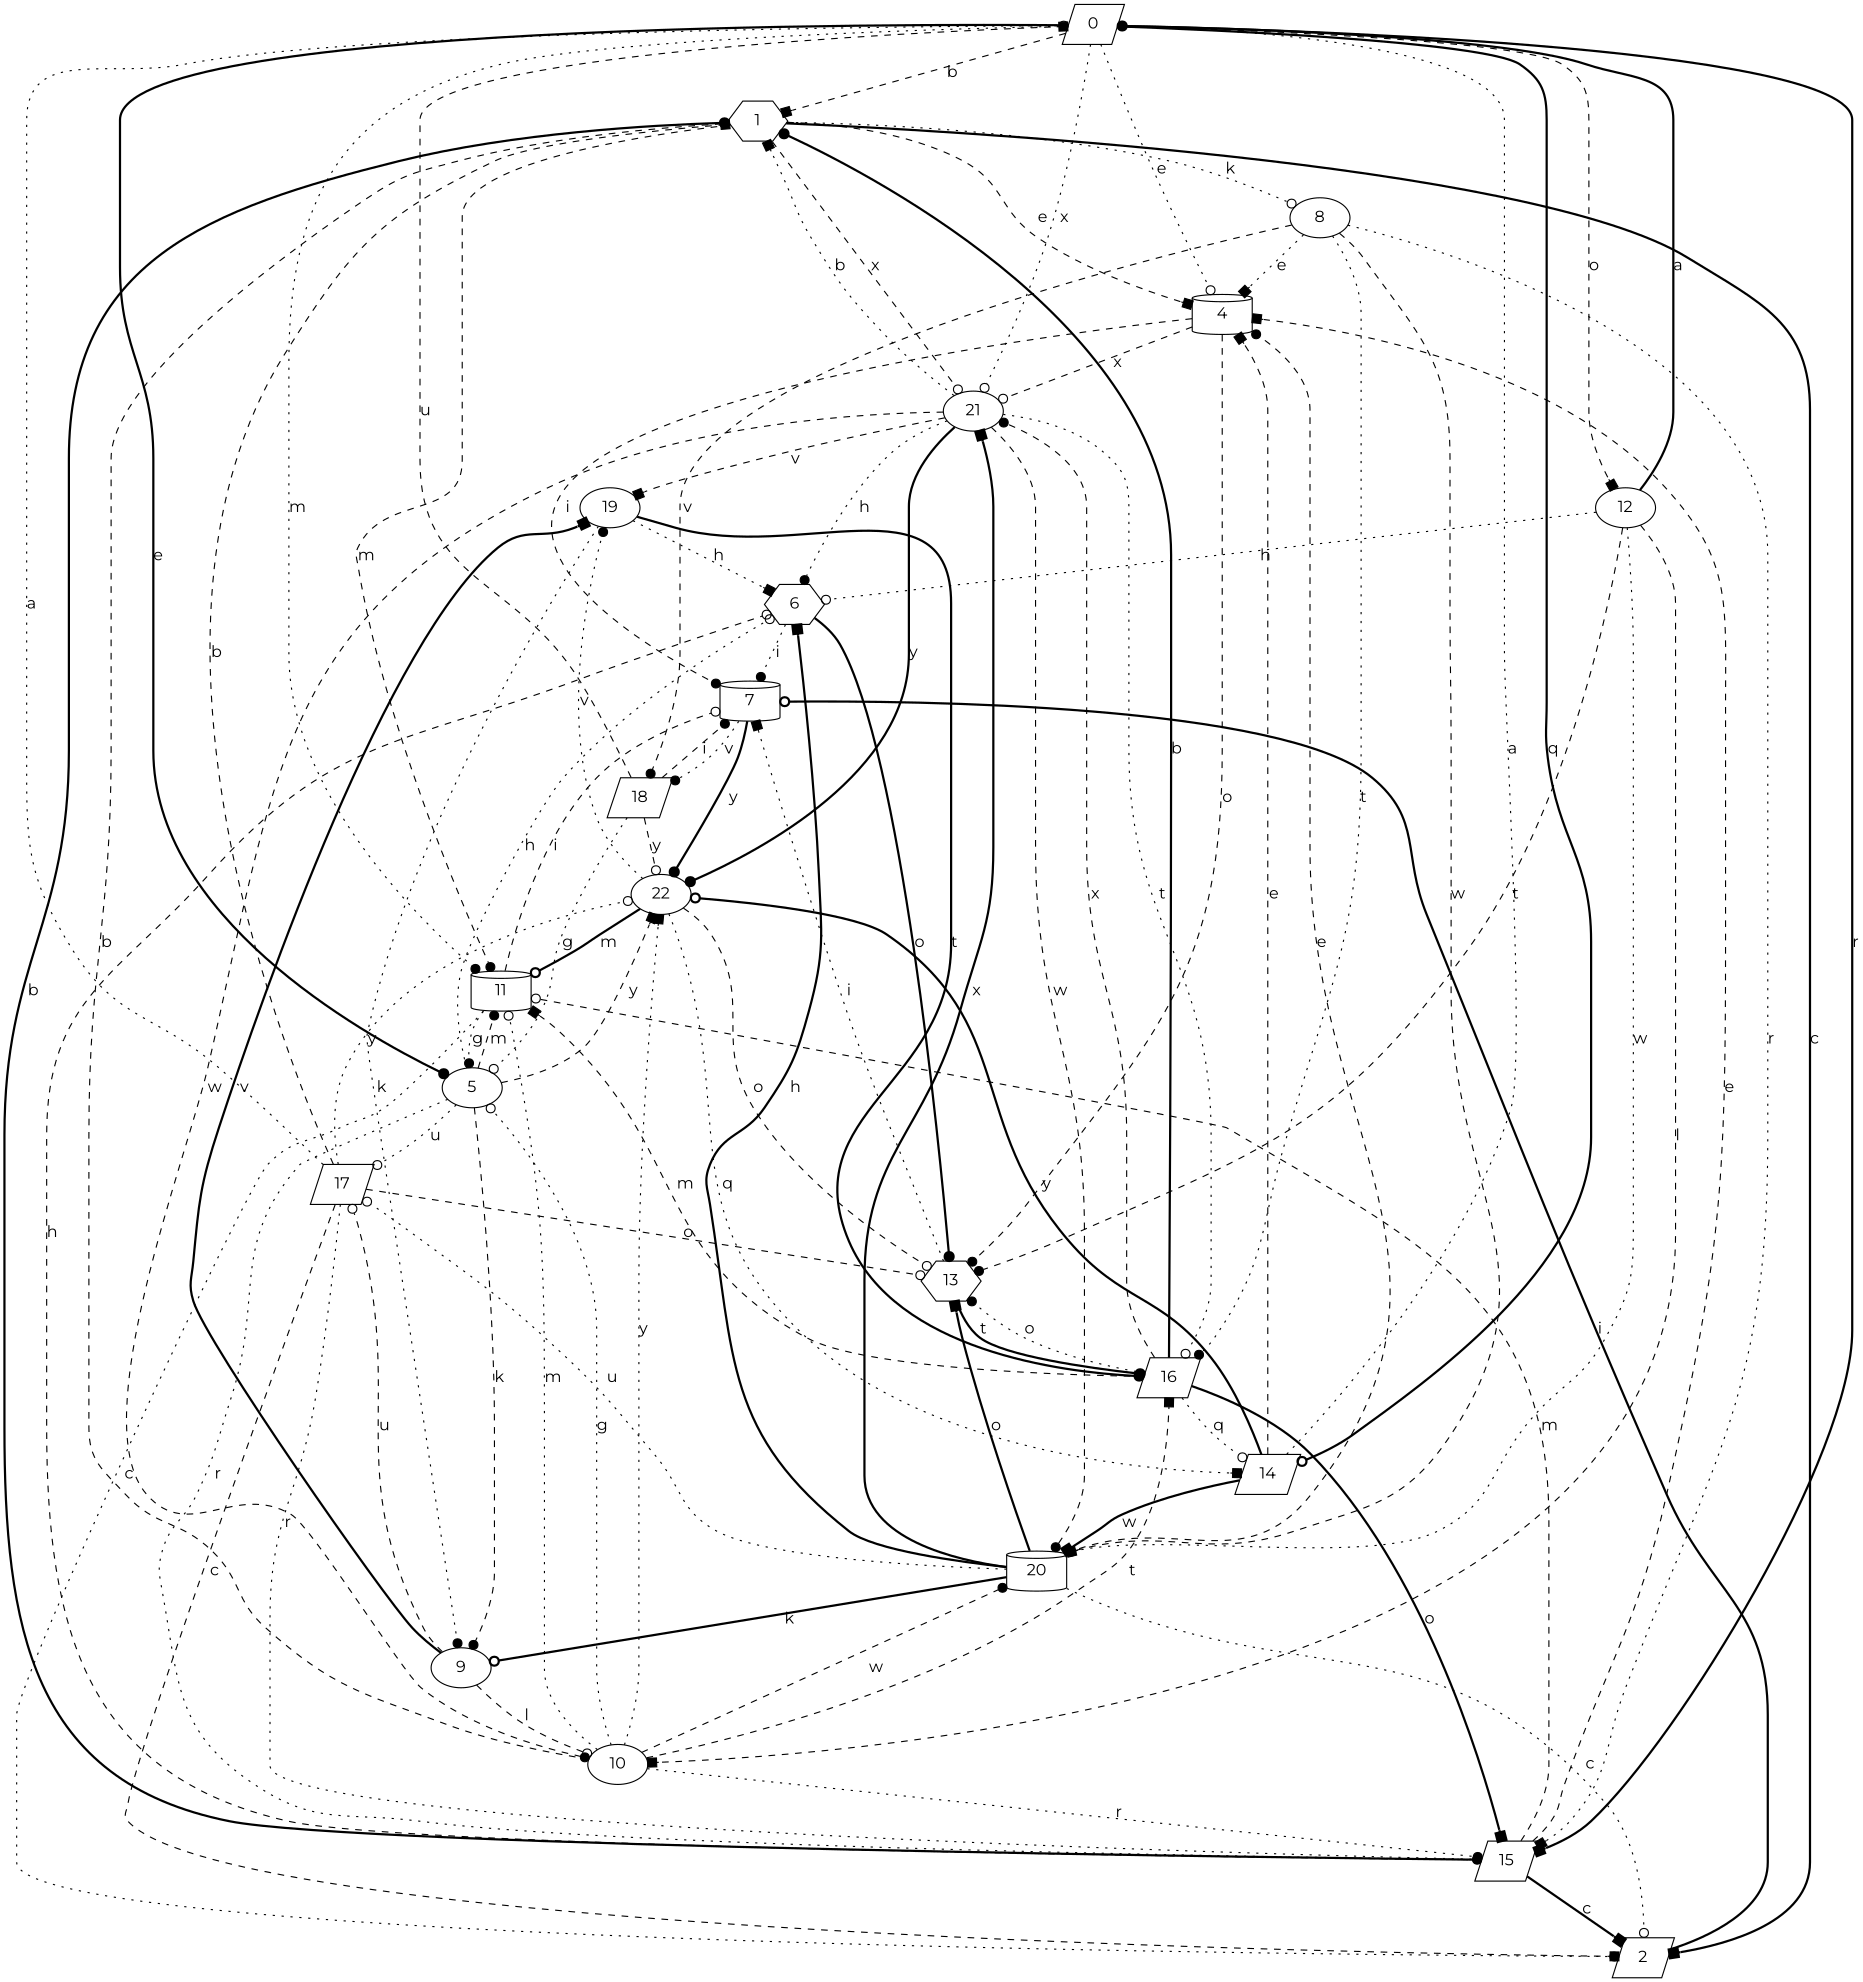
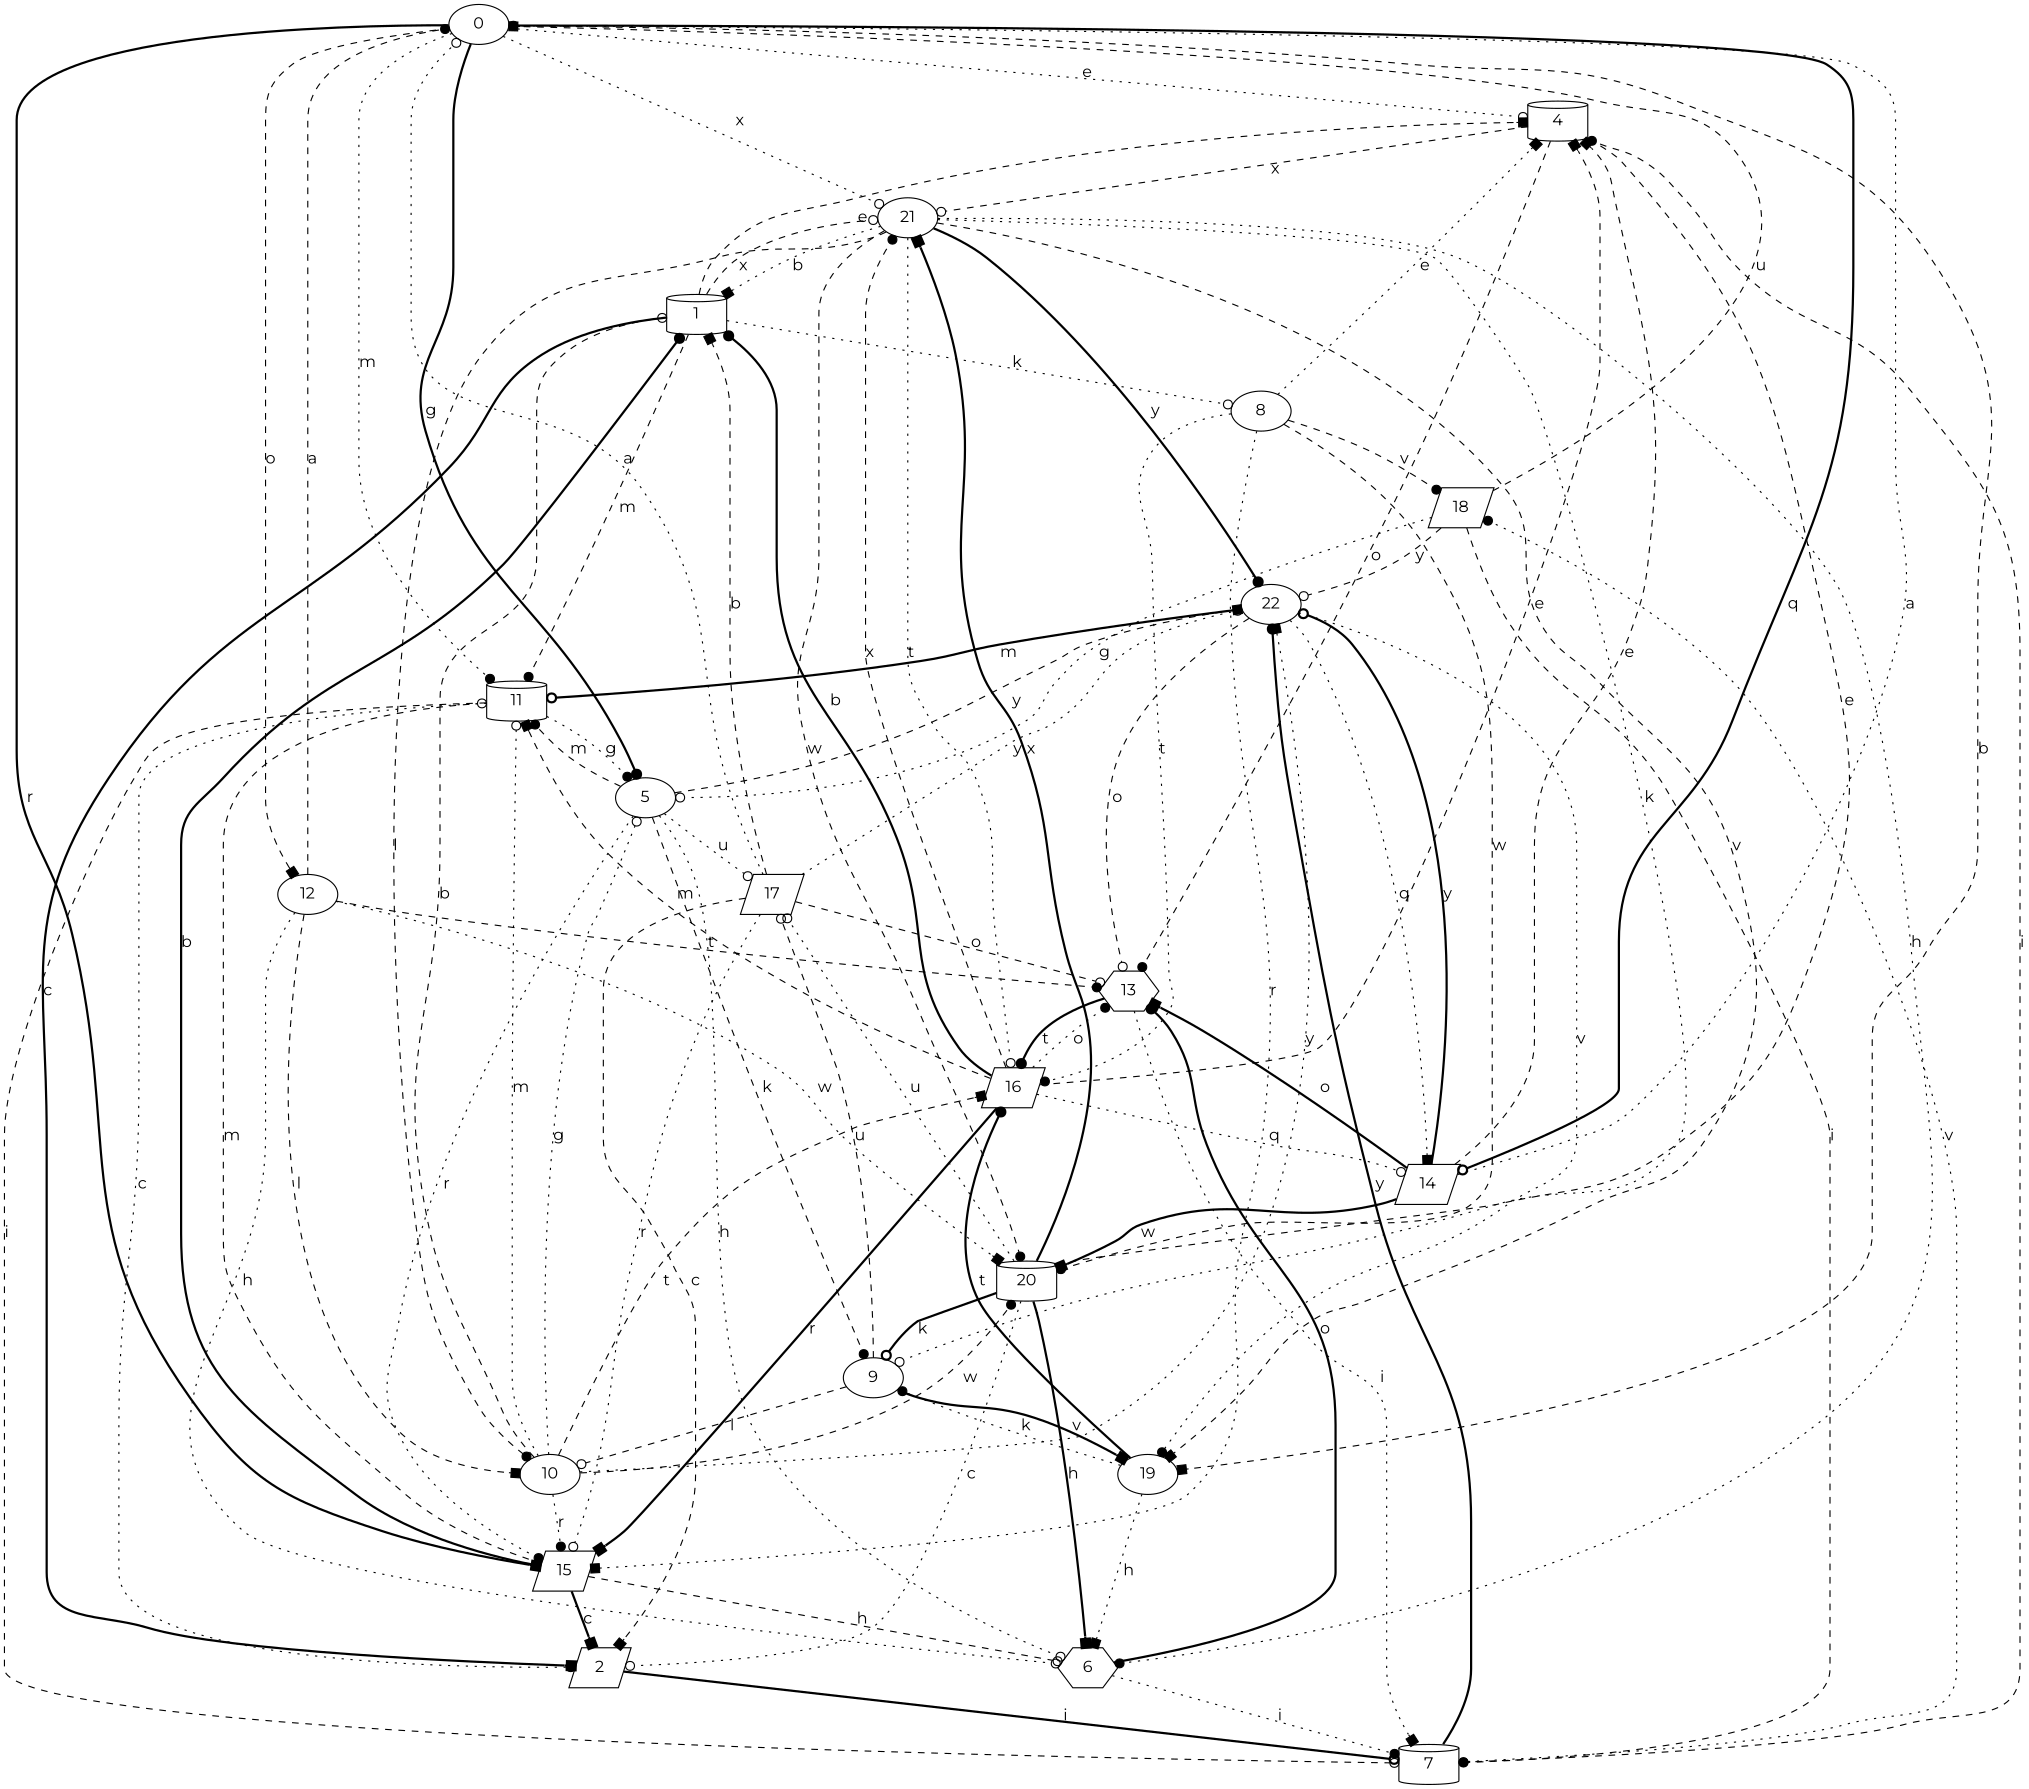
node "0": shape parallelogram -> ellipse
edge "12" -> "0": style bold -> dashed
edge "0" -> "1": now "0" -> "19"
node "1": shape hexagon -> cylinder
edge "0" -> "5": label "e" -> "g"
edge "21" -> "9": added, label "k"
edge "15" -> "4": now "16" -> "4"
edge "21" -> "10": label "w" -> "l"
edge "20" -> "13": now "14" -> "13"
edge "16" -> "15": label "o" -> "r"
